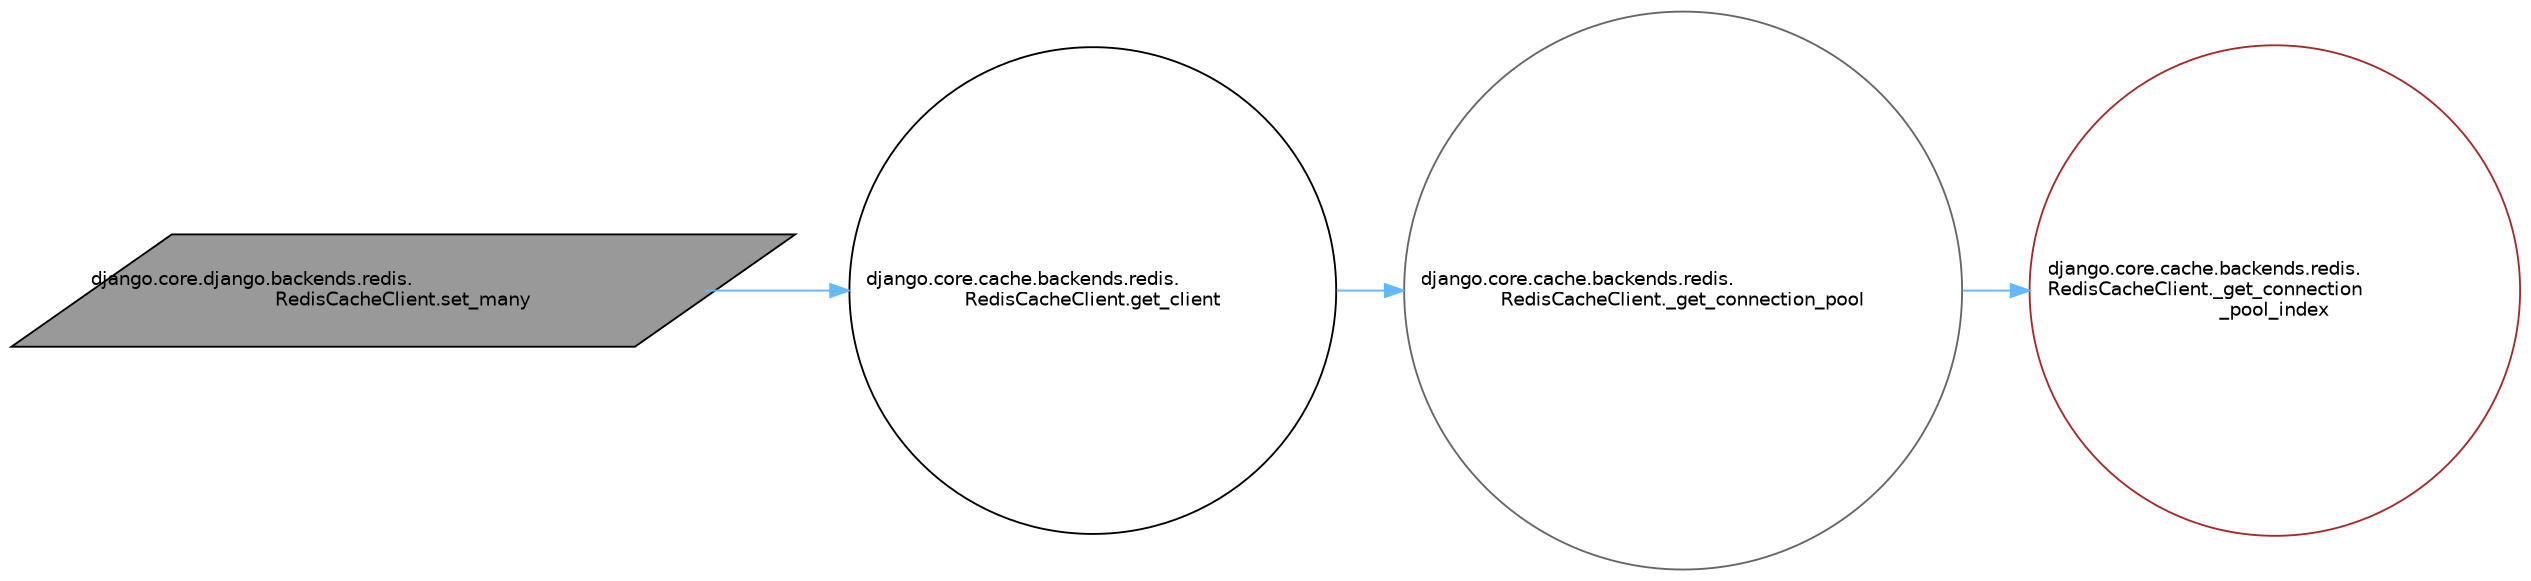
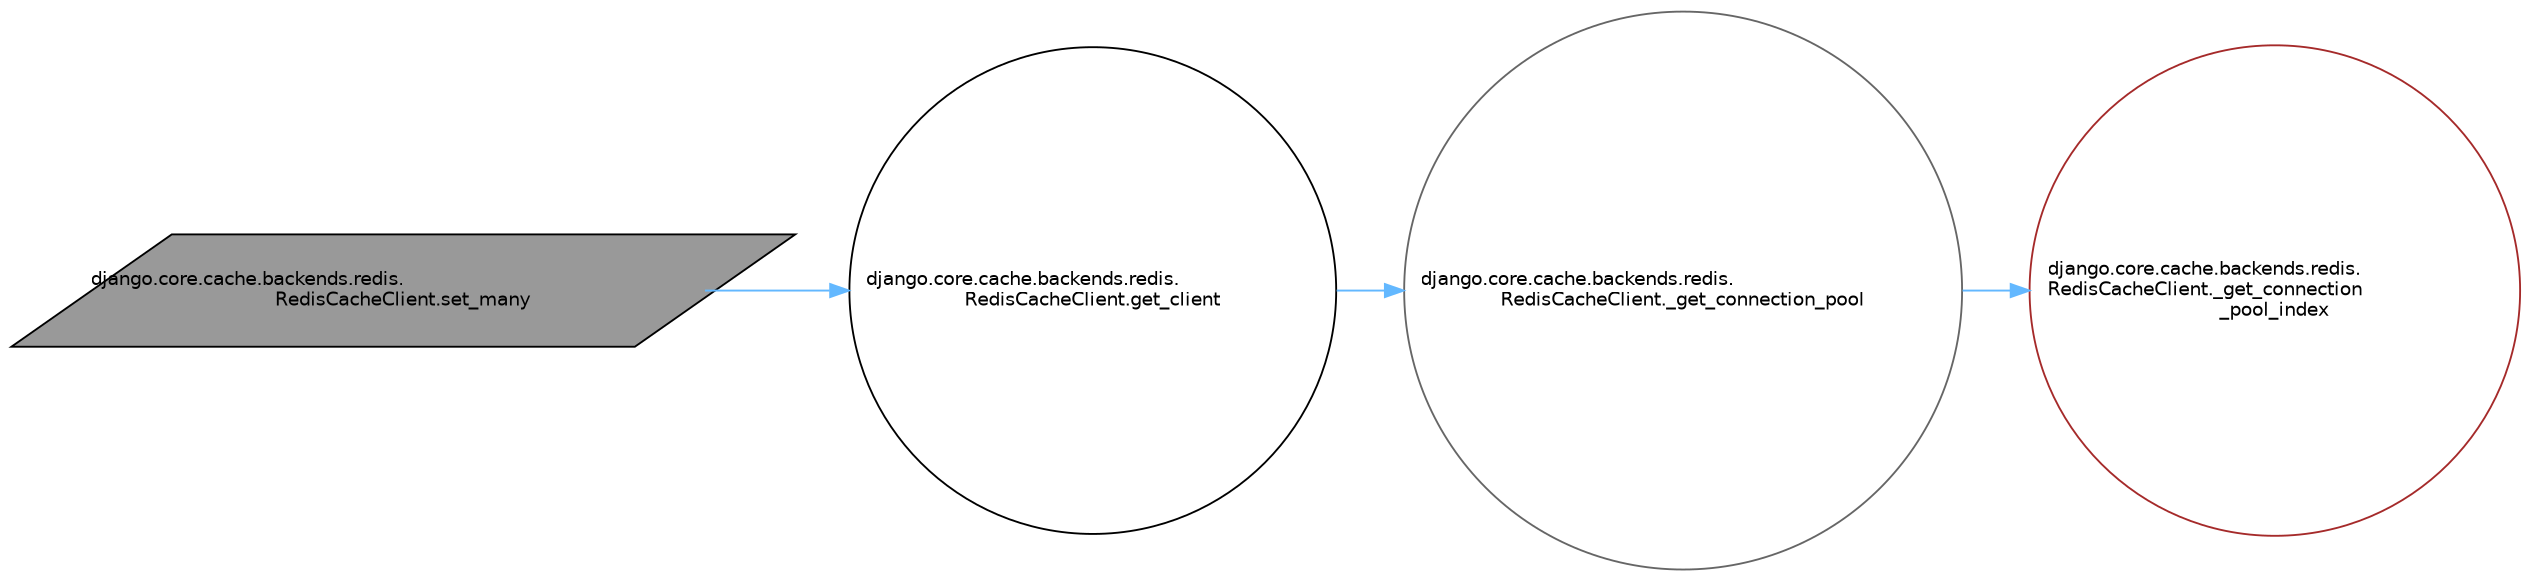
node "django.core.django.backends.redis. RedisCacheClient.set_many": label "django.core.django.backends.redis. RedisCacheClient.set_many" -> "django.core.cache.backends.redis. RedisCacheClient.set_many"
